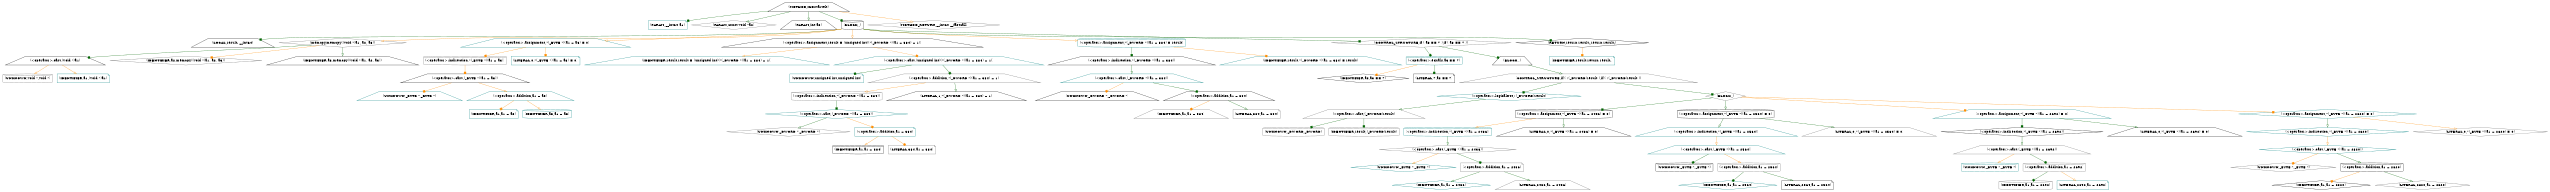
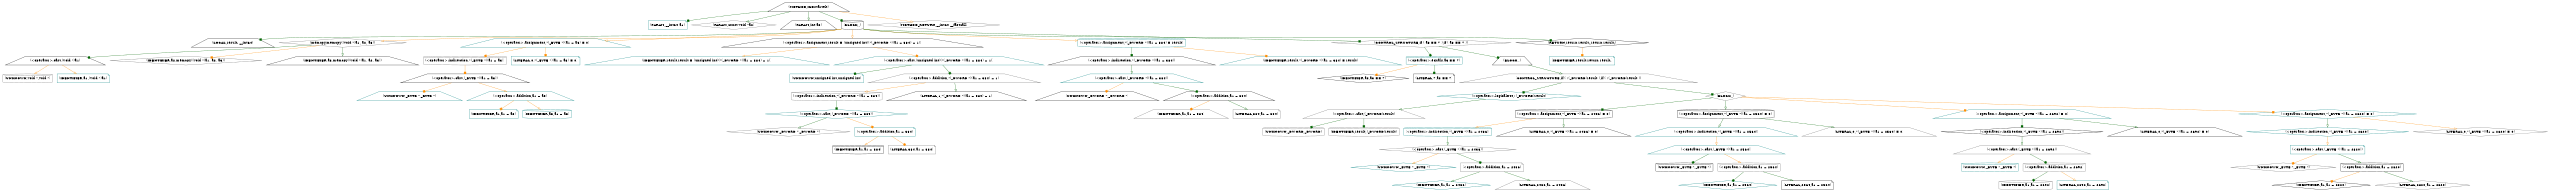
node "(<operator>.cast,(_BYTE *)(a1 + 2820))": shape diamond -> note
